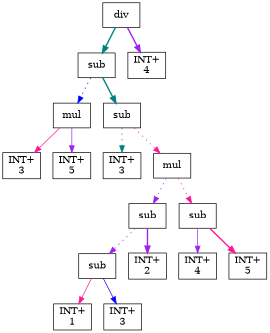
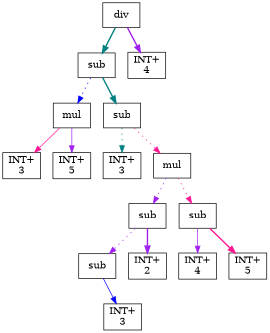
node "INT+ 1": removed
